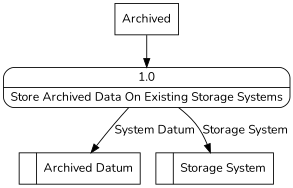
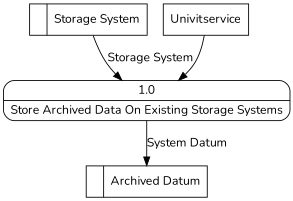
node "Archived": label "Archived" -> "Univitservice"
edge "1.0" -> "Storage System": reversed
